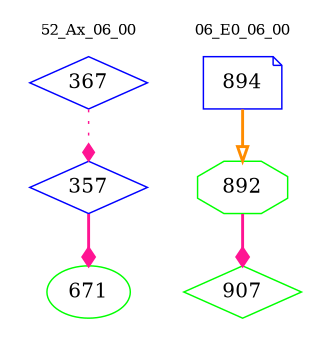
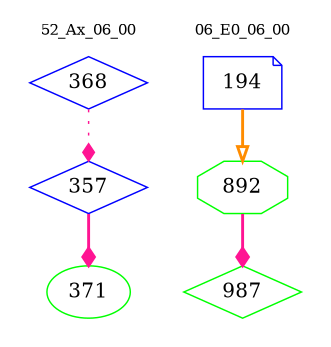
node "367": label "367" -> "368"
node "894": label "894" -> "194"
node "671": label "671" -> "371"
node "907": label "907" -> "987"
